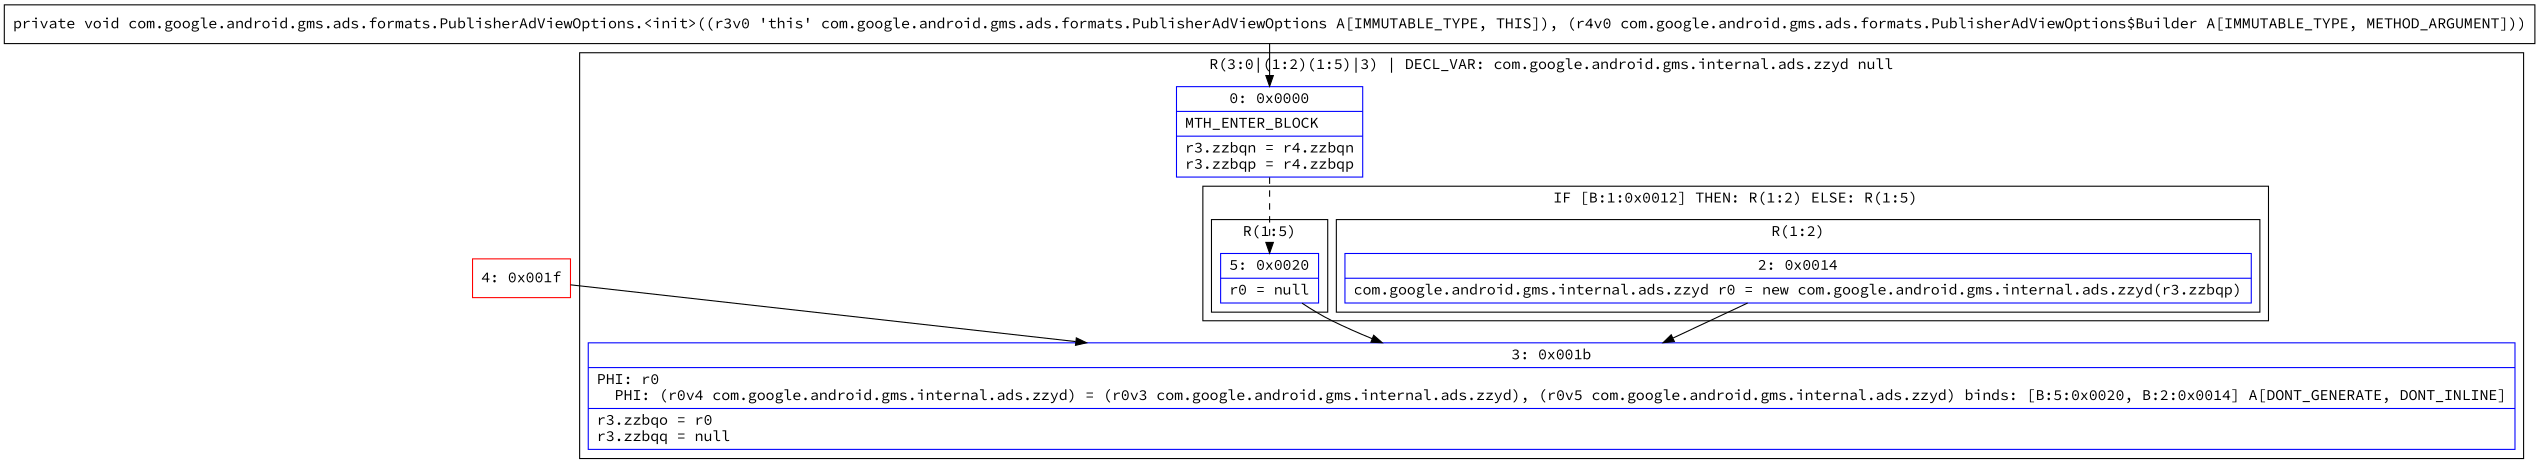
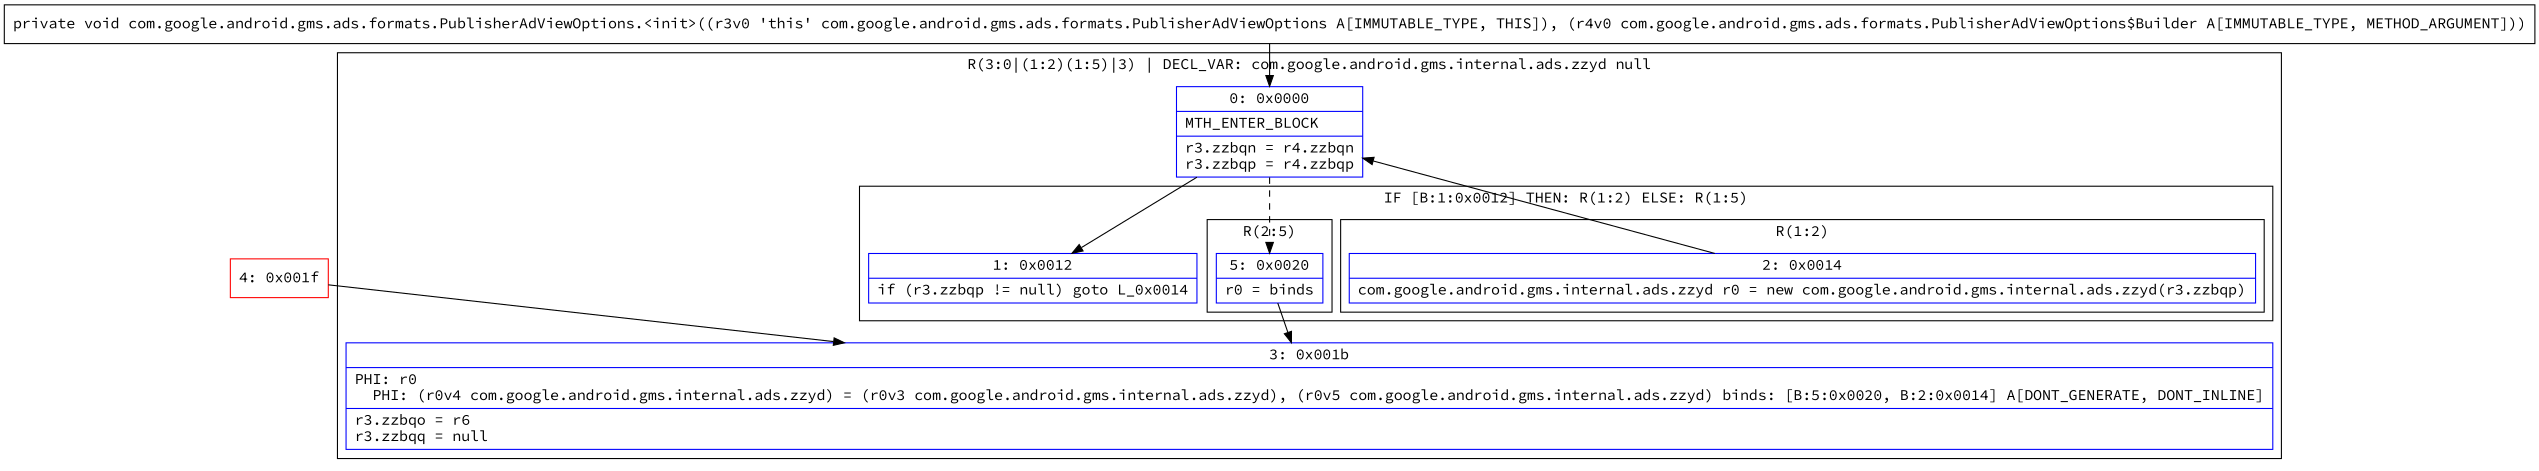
cluster "R(1:5)": label "R(1:5)" -> "R(2:5)"
node "1: 0x0012": added
node "5: 0x0020": text "r0 = null" -> "r0 = binds"
edge "2: 0x0014" -> "3: 0x001b": now "2: 0x0014" -> "0: 0x0000"
node "3: 0x001b": text "r3.zzbqo = r0" -> "r3.zzbqo = r6"
